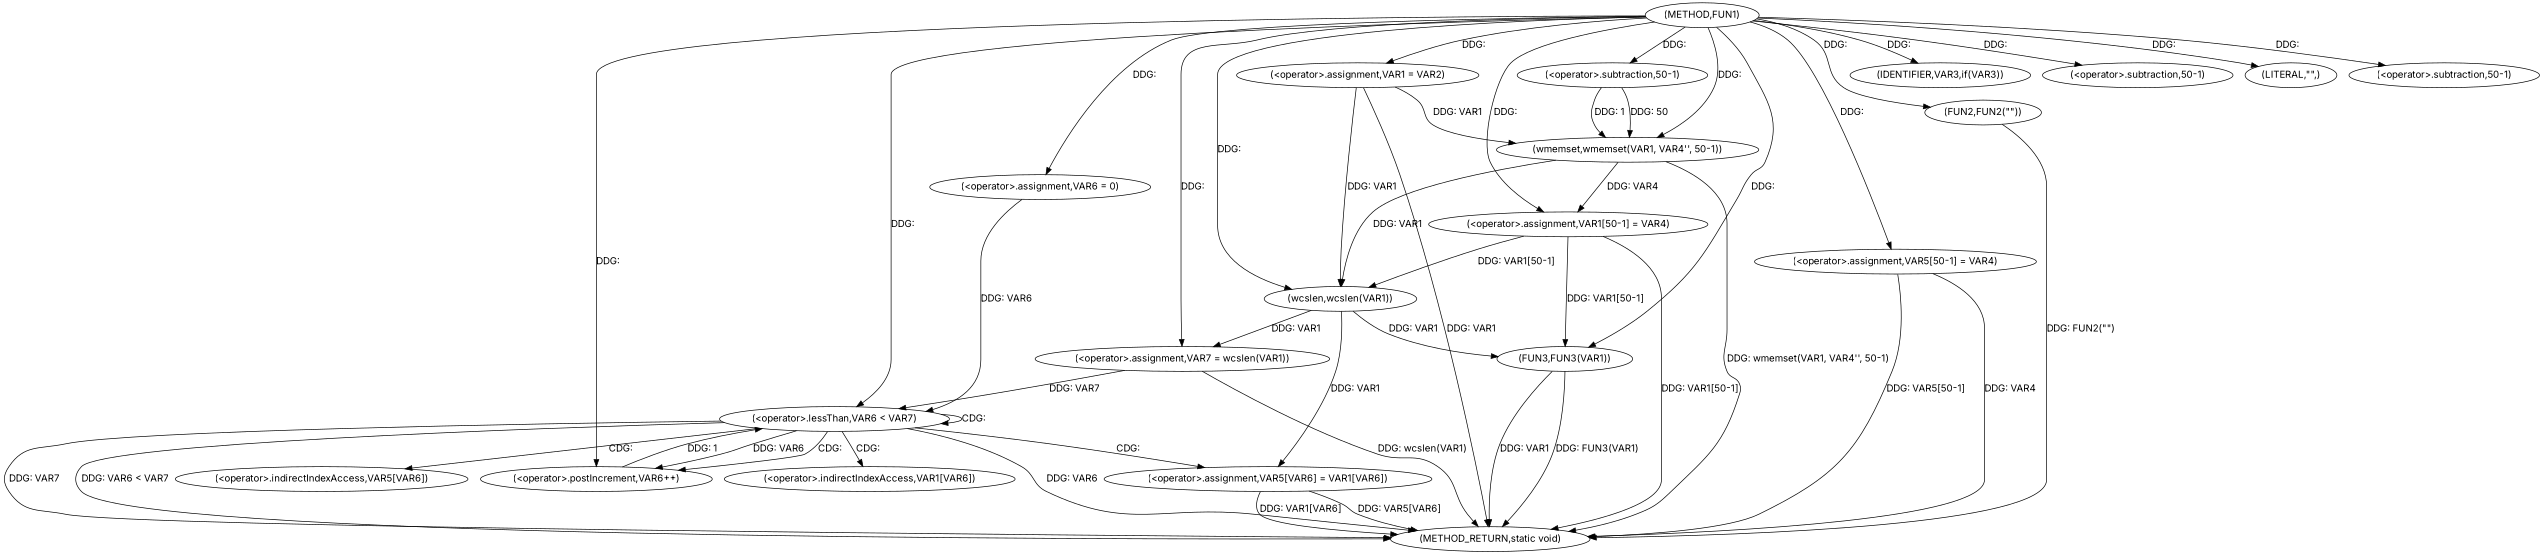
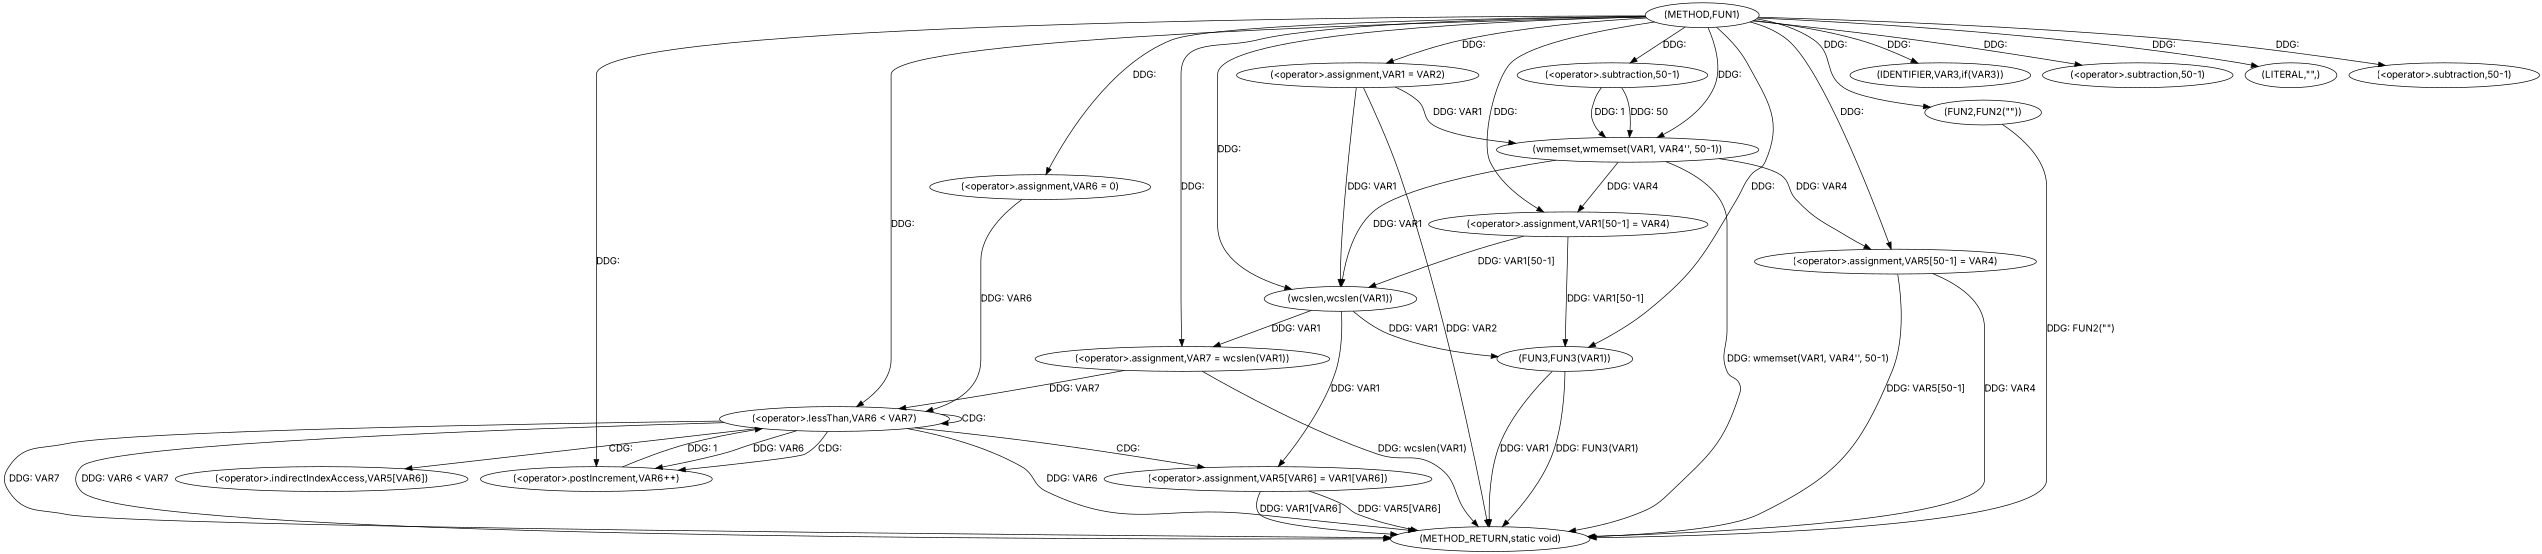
edge "(wmemset,wmemset(VAR1, VAR4'', 50-1))" -> "(<operator>.assignment,VAR5[50-1] = VAR4)": added, label "DDG: VAR4"
edge "(<operator>.assignment,VAR1 = VAR2)" -> "(METHOD_RETURN,static void)": label "DDG: VAR1" -> "DDG: VAR2"
edge "(<operator>.assignment,VAR1[50-1] = VAR4)" -> "(METHOD_RETURN,static void)": removed, label "DDG: VAR1[50-1]"
node "(<operator>.indirectIndexAccess,VAR1[VAR6])": removed
